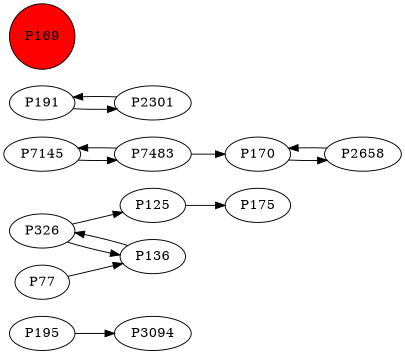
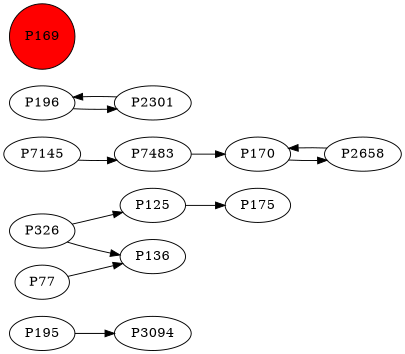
node "P191": label "P191" -> "P196"
edge "P7483" -> "P7145": removed
edge "P136" -> "P326": removed
